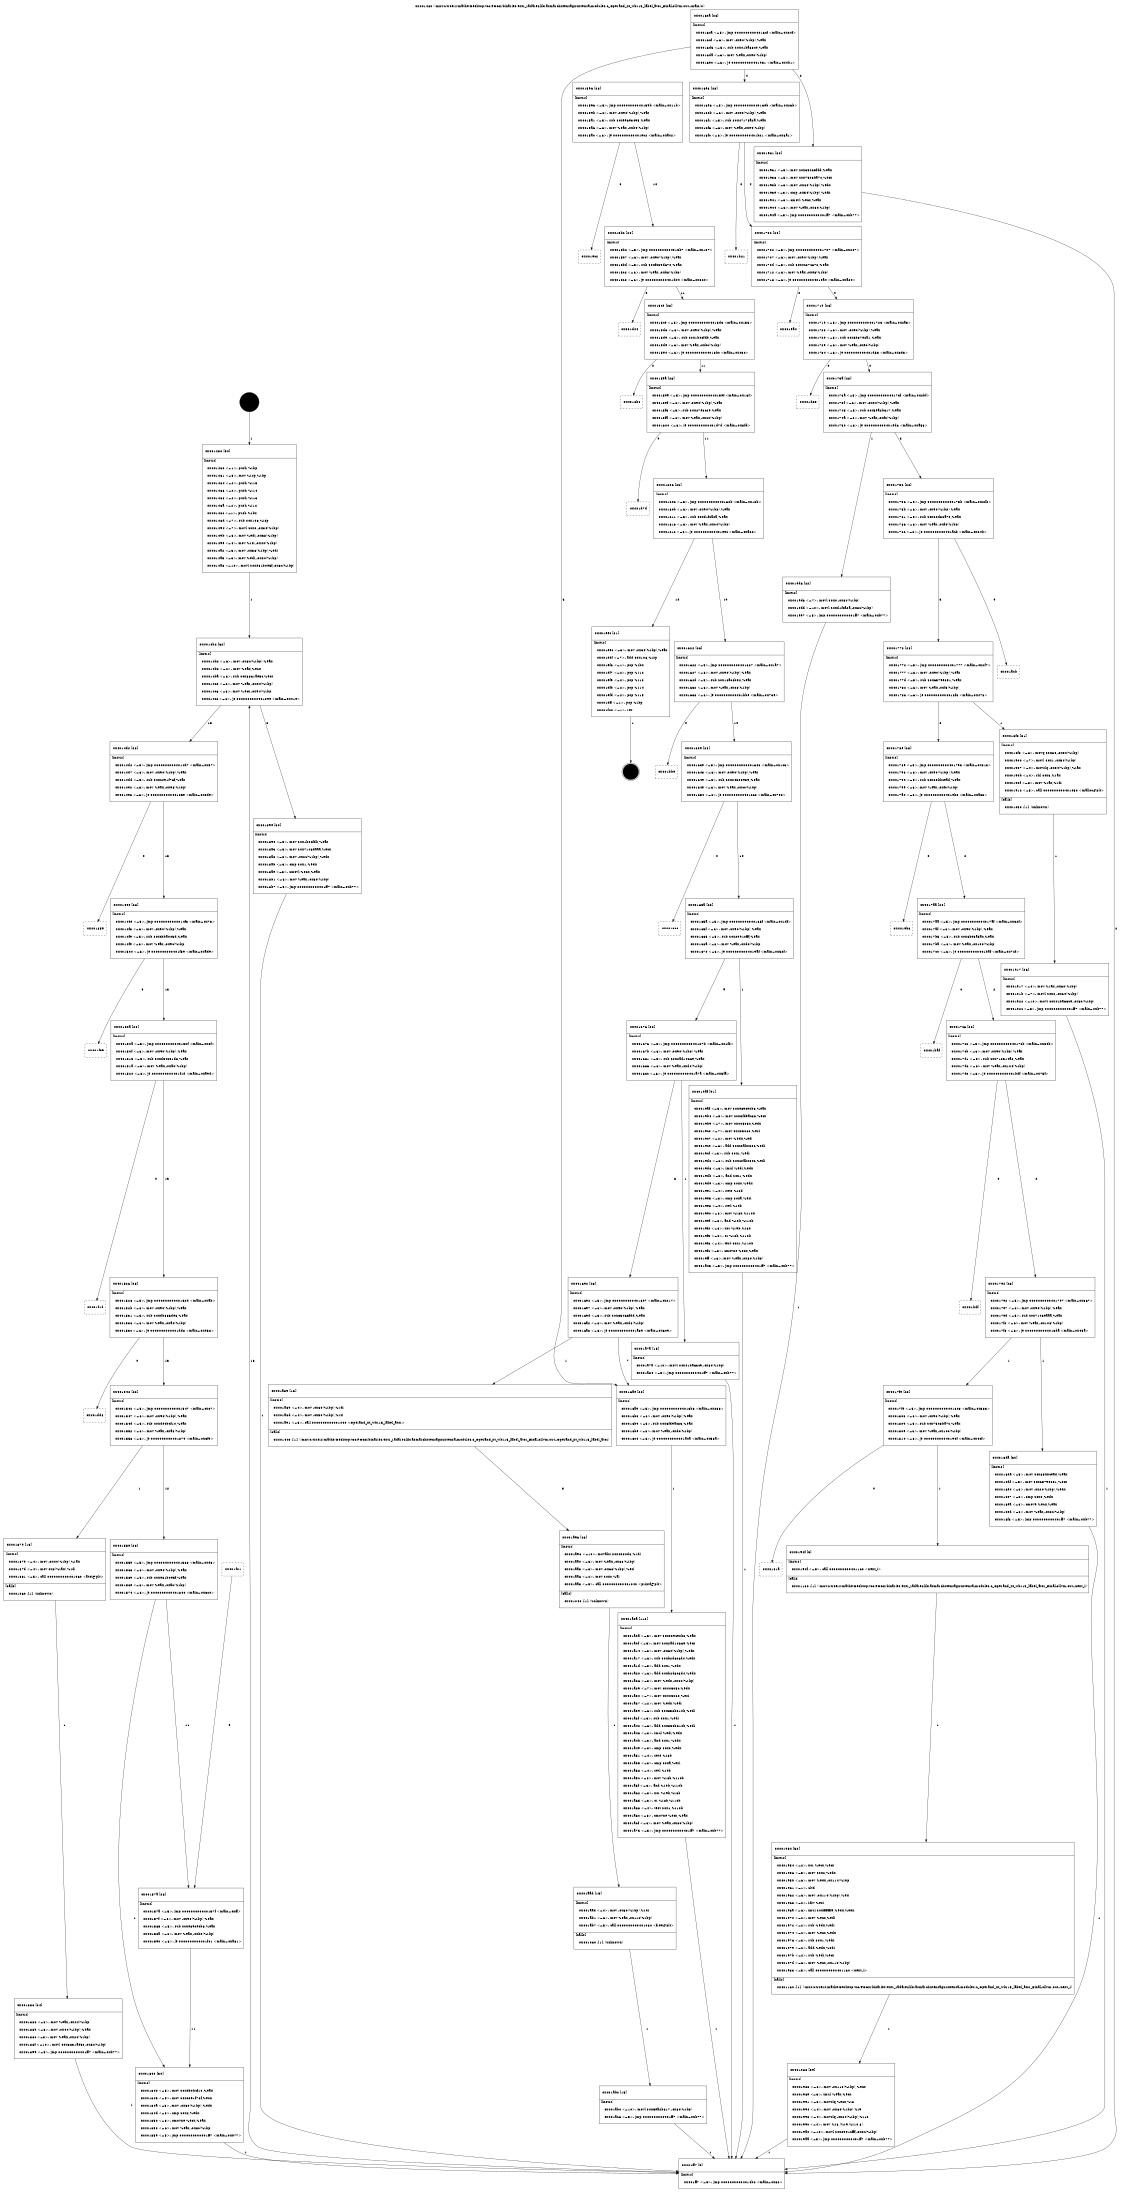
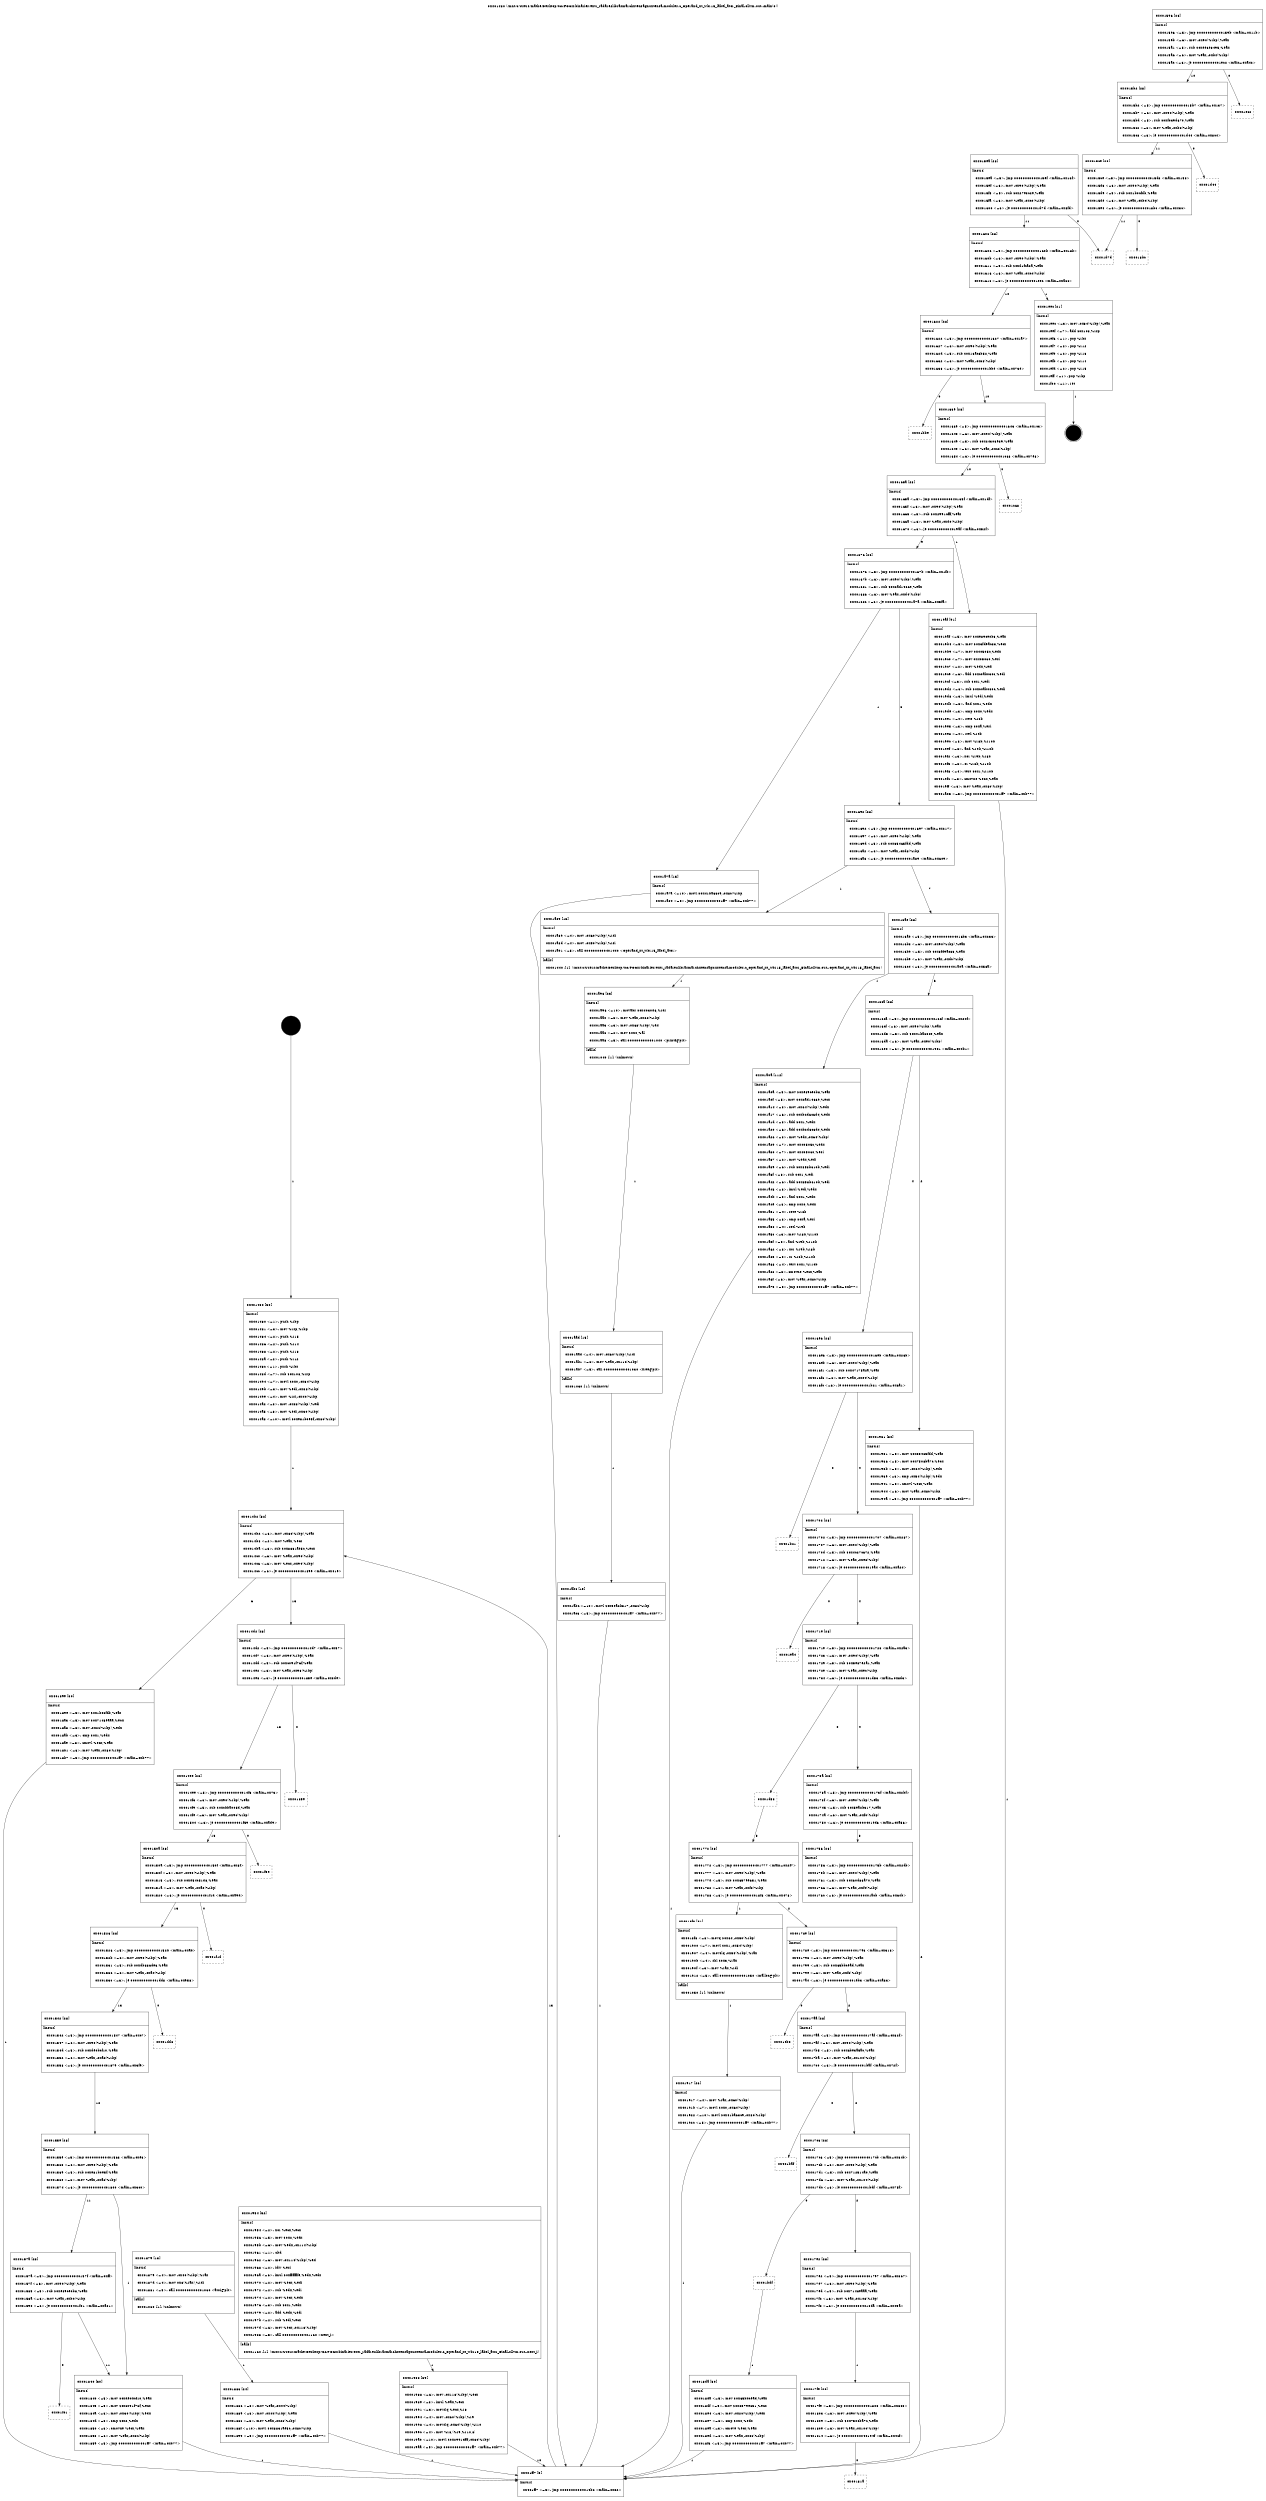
edge "0x4015ce [28]" -> "0x4015ea [28]": now "0x4015ce [28]" -> "0x401d7d"
edge "0x401756 [28]" -> "0x401772 [28]": now "0x401d53" -> "0x401772 [28]"
edge "0x401606 [28]" -> "0x401eec [21]": label " 12" -> " 1"
node "0x401ed6 [22]": removed
node "0x401acb": removed
edge "0x4016ca [28]" -> "0x4016ae [28]": reversed
edge "0x4017e2 [28]" -> "0x4018da [30]": now "0x401bdf" -> "0x4018da [30]"
edge "0x401a89 [13]" -> "0x401a96 [23]": label " 3" -> " 1"
edge "0x401542 [28]" -> "0x401879 [13]": removed, label "1"
node "0x40194f [5]": removed
edge "0x401f01" -> "0x40157a [28]": reversed
edge "0x401988 [39]" -> "0x401ff7 [5]": label " 1" -> " 10"
